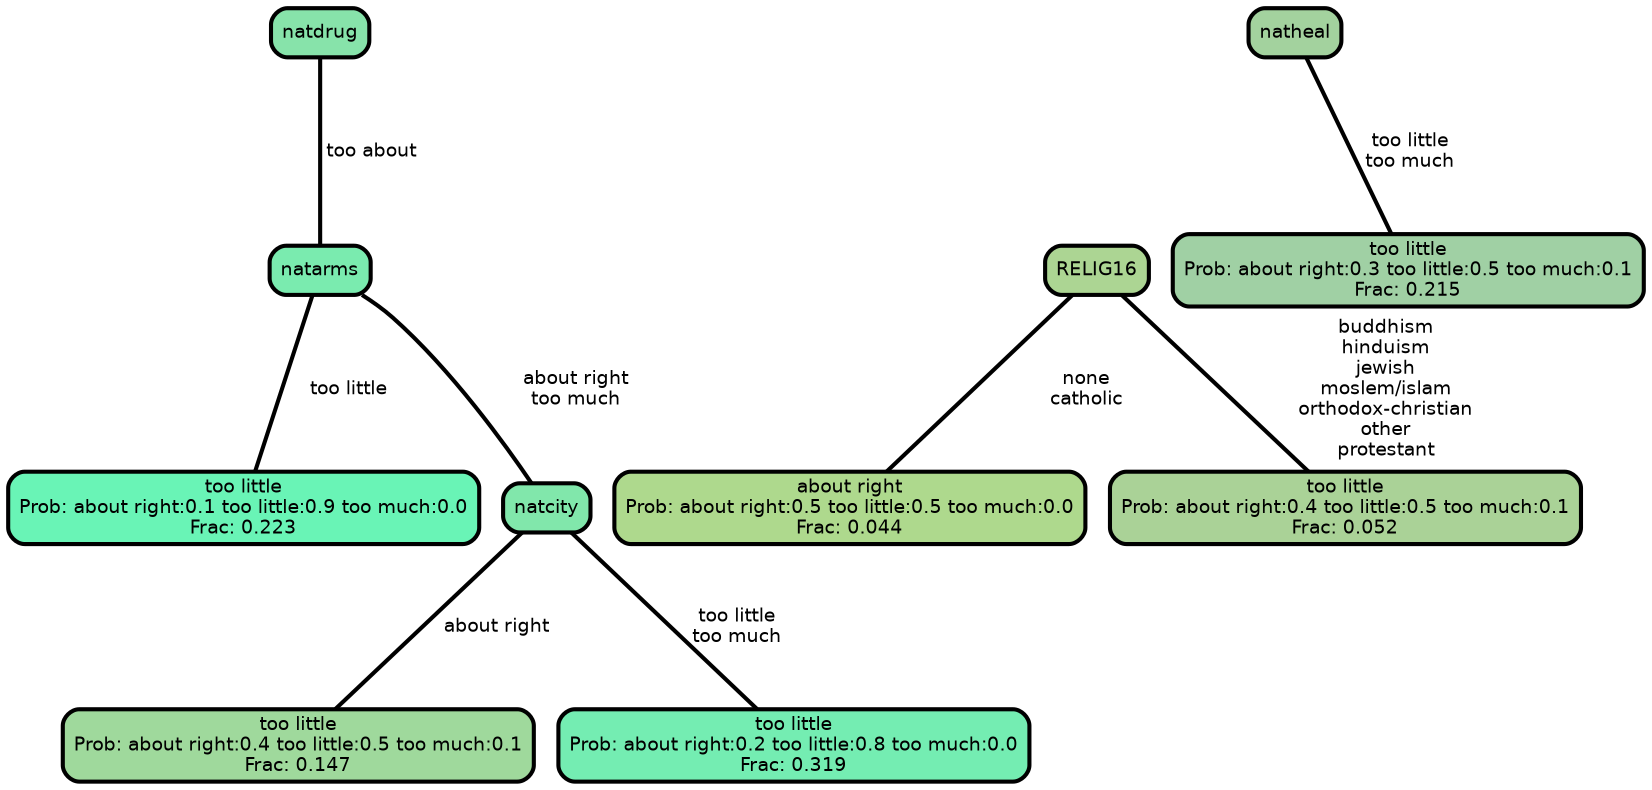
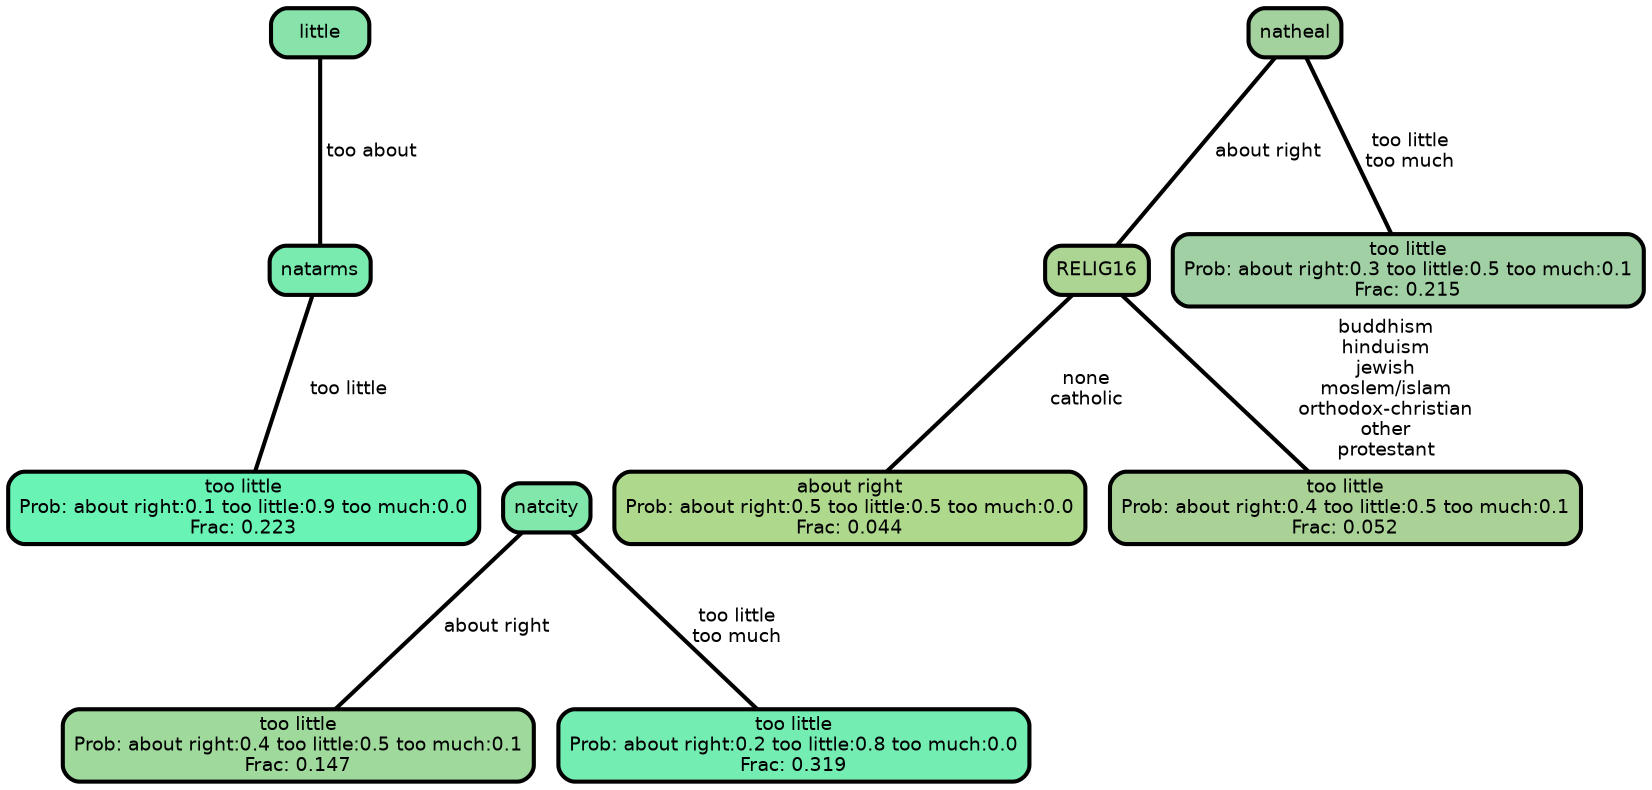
node "natdrug": label "natdrug" -> "little"
edge "natheal" -- "RELIG16": added, label "about right"
edge "natarms" -- "natcity": removed, label "about right too much"
